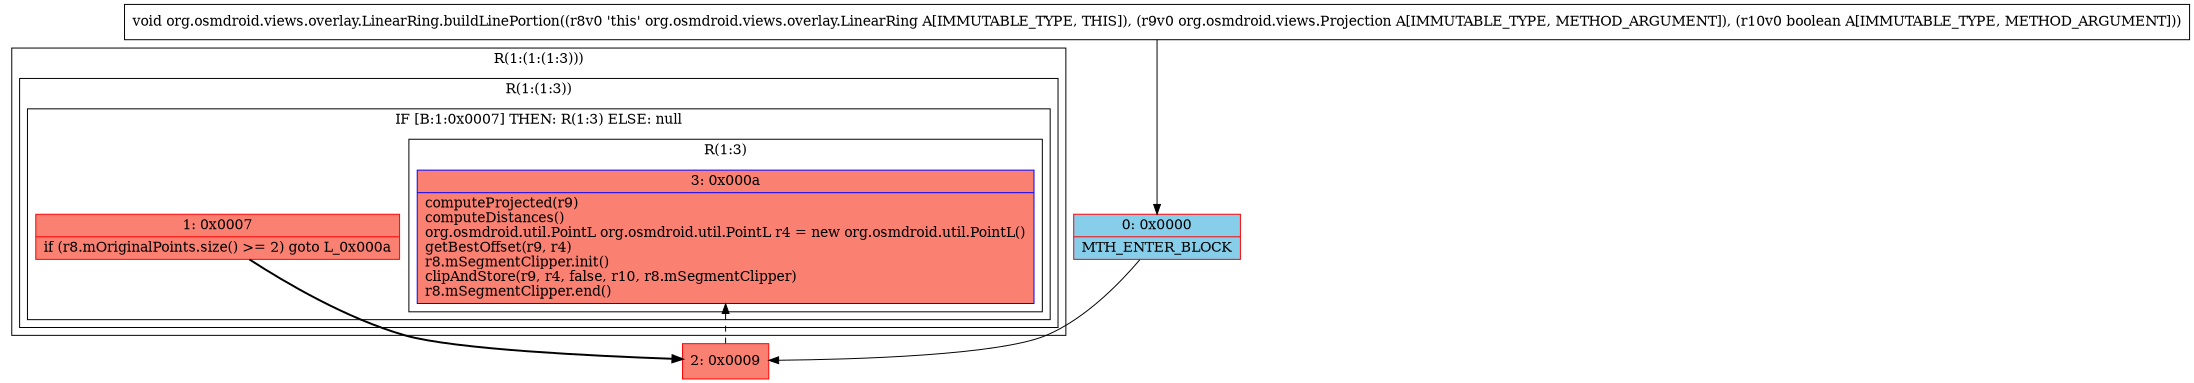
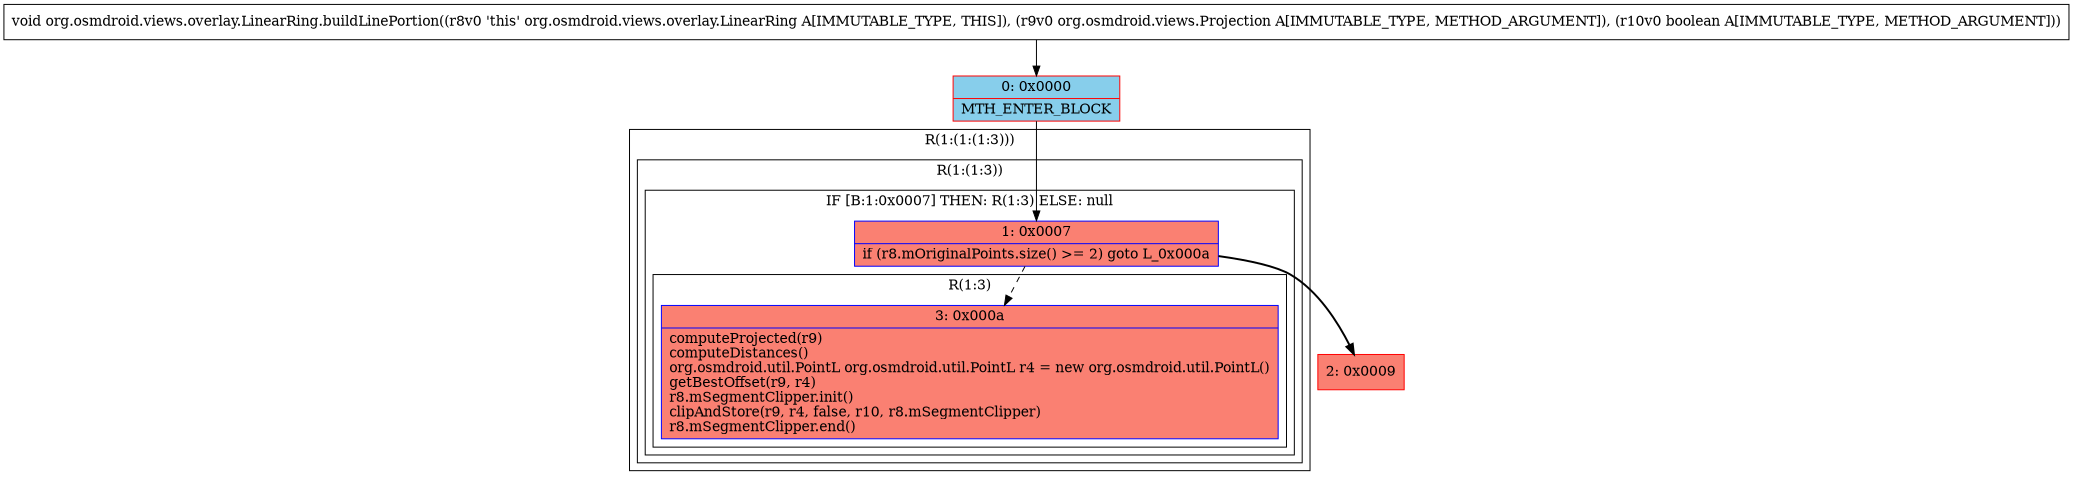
node "1: 0x0007": color red -> blue
edge "2: 0x0009" -> "3: 0x000a": now "1: 0x0007" -> "3: 0x000a"
edge "0: 0x0000" -> "2: 0x0009": now "0: 0x0000" -> "1: 0x0007"
